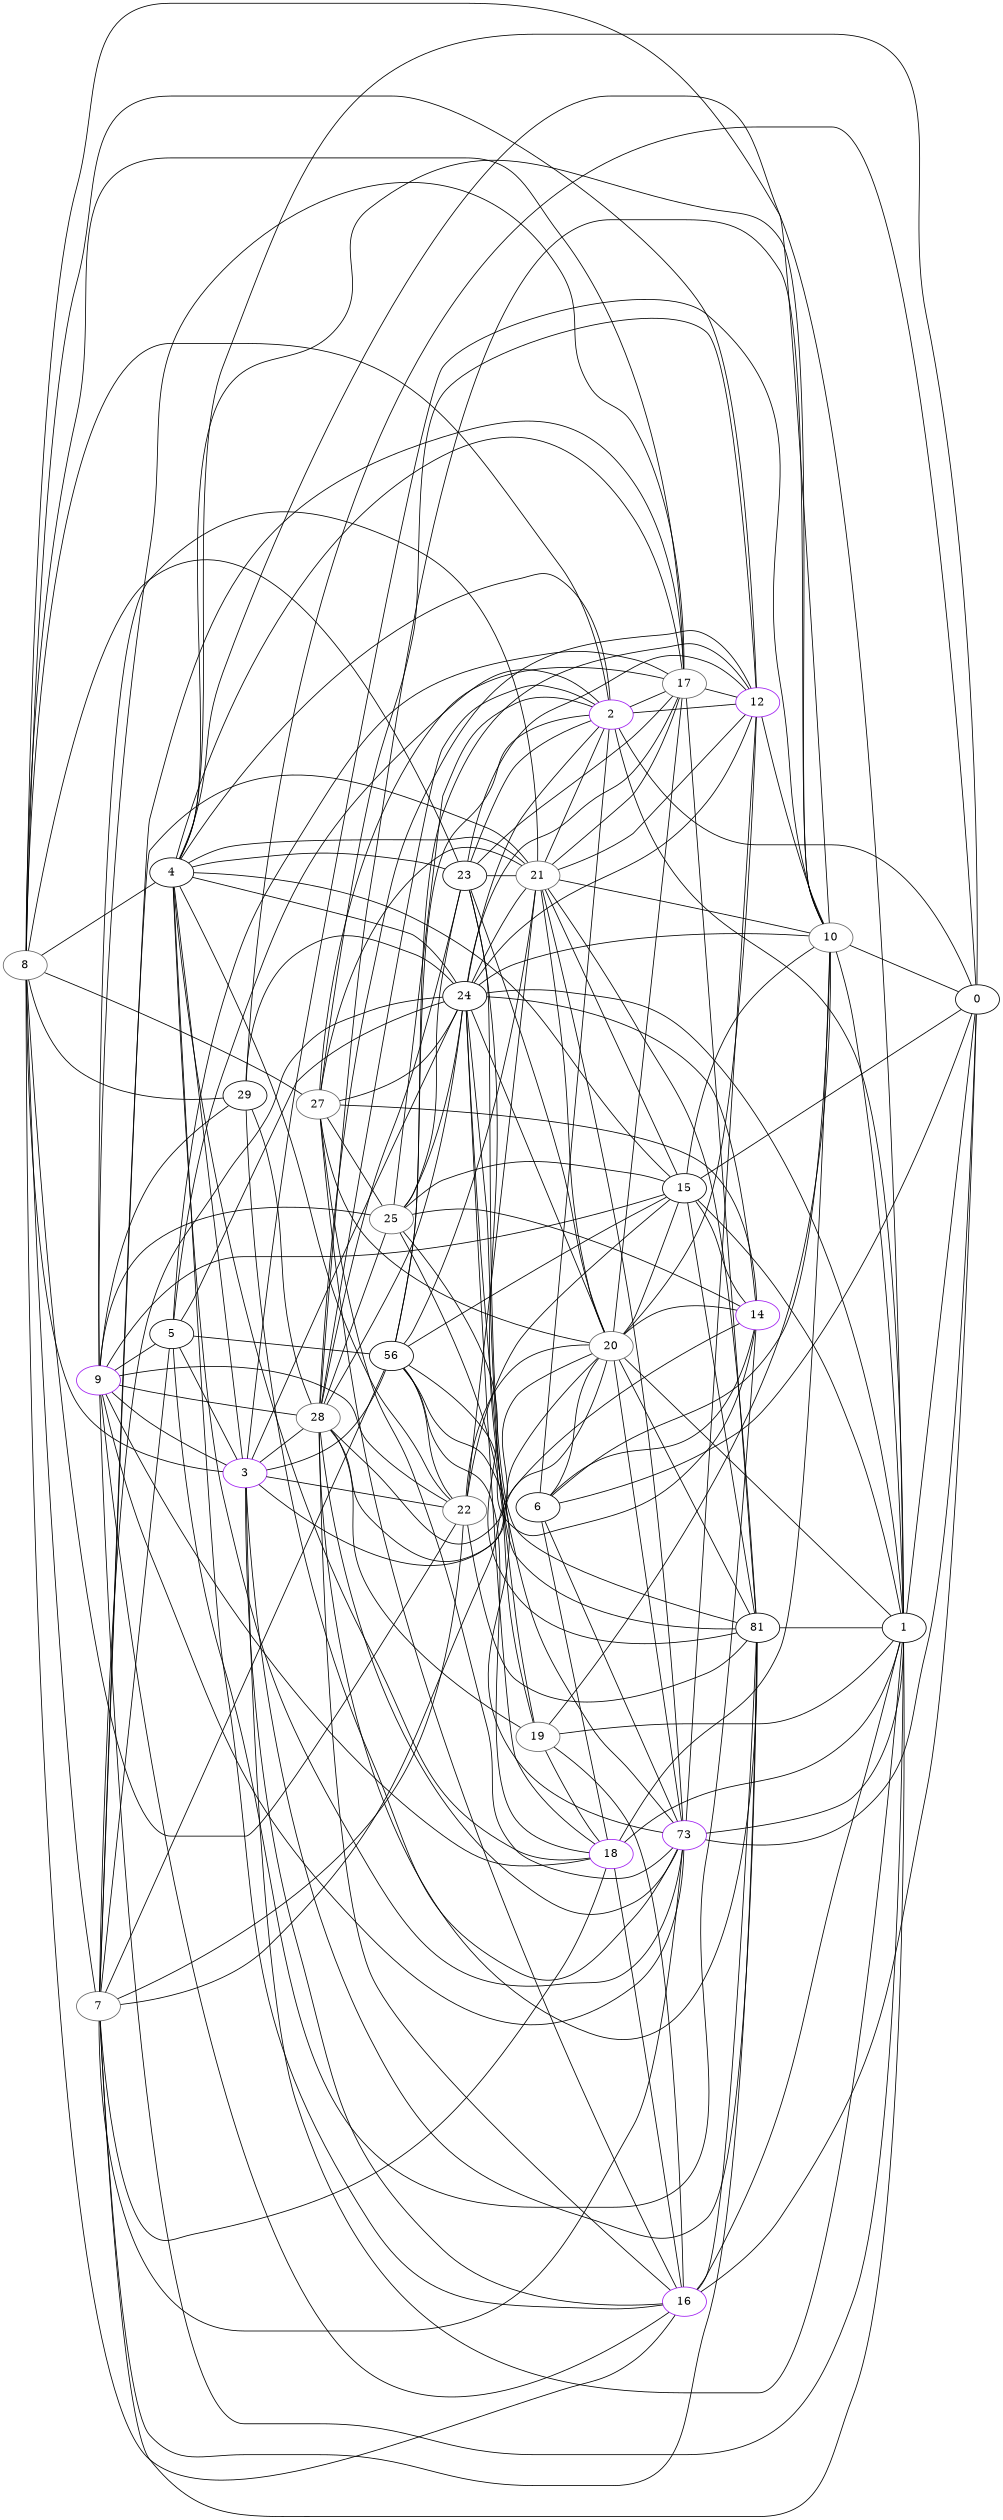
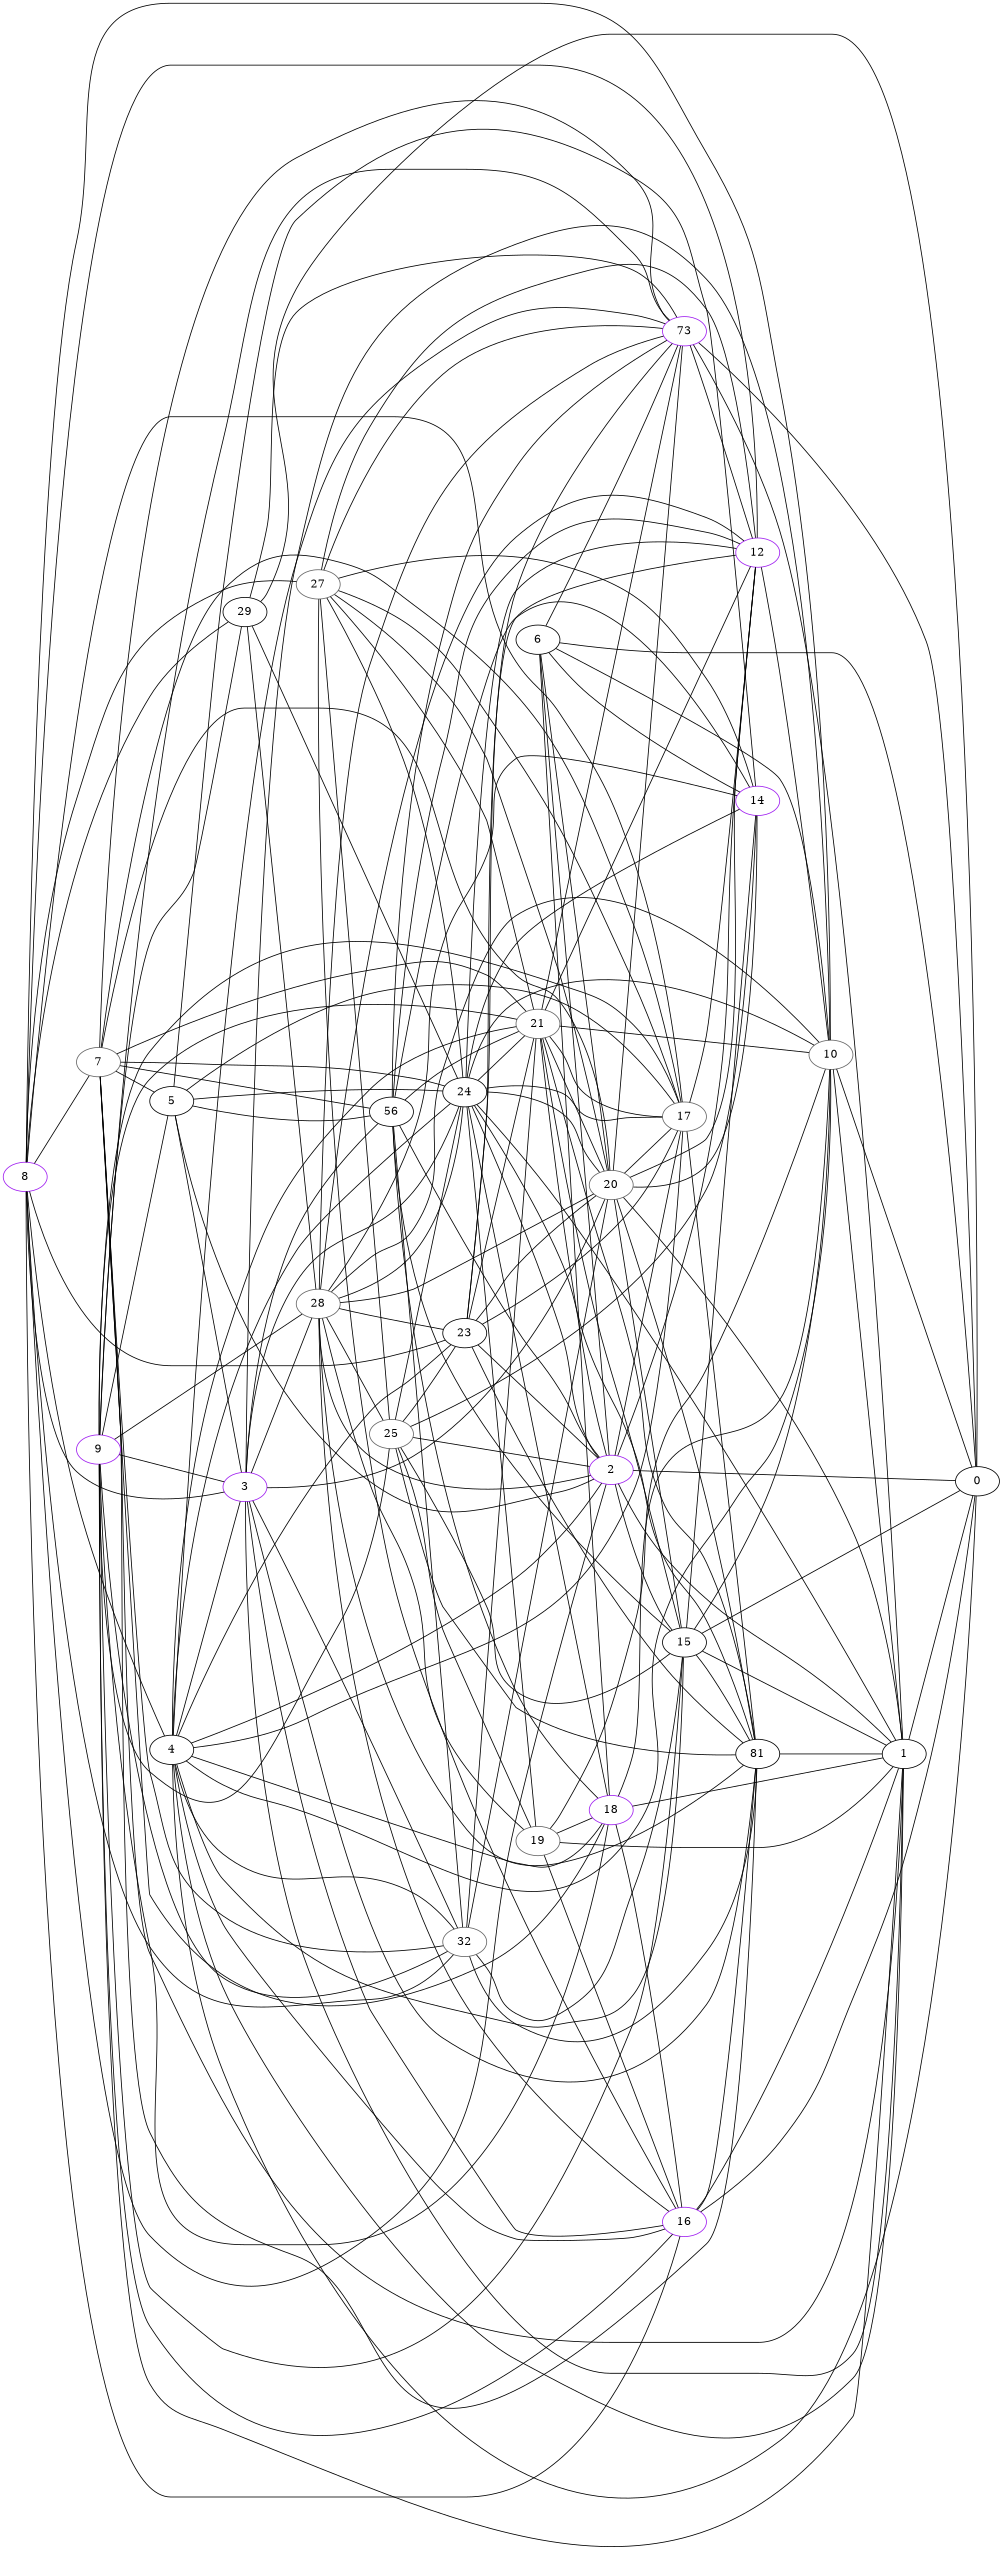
node "8": color gray40 -> purple
node "22": label "22" -> "32"
edge "2" -- "15": added
